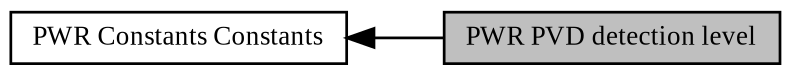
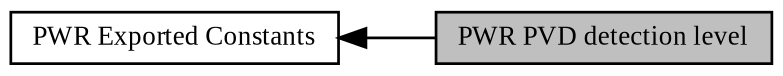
node "PWR Constants Constants": label "PWR Constants Constants" -> "PWR Exported Constants"
